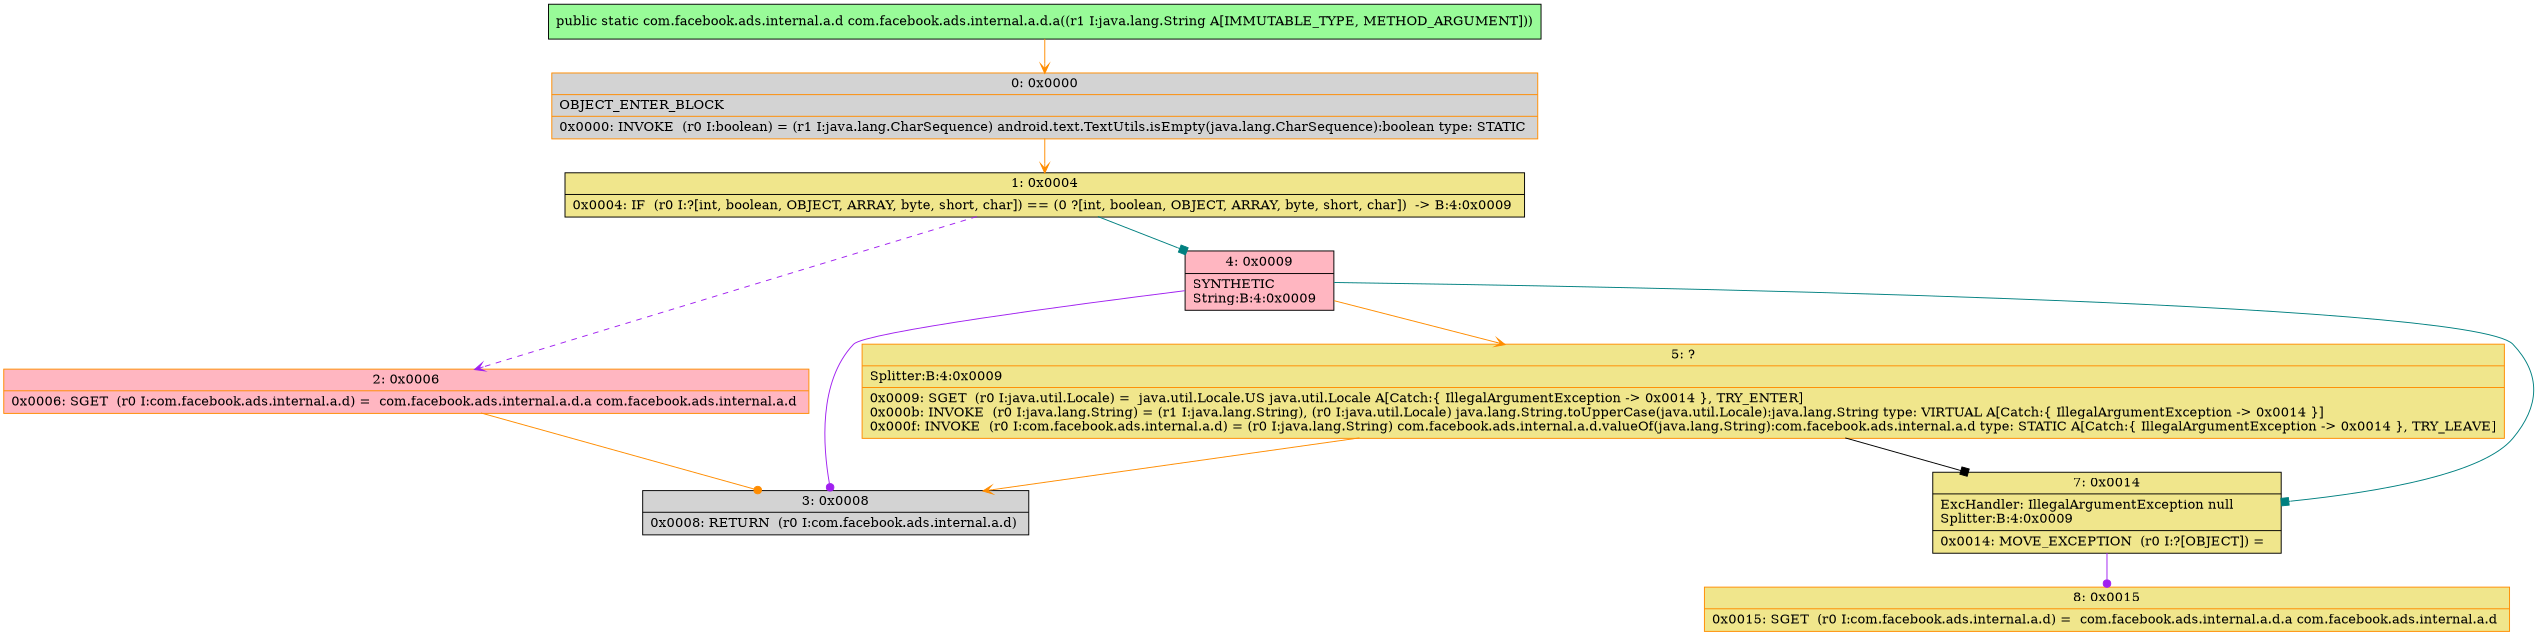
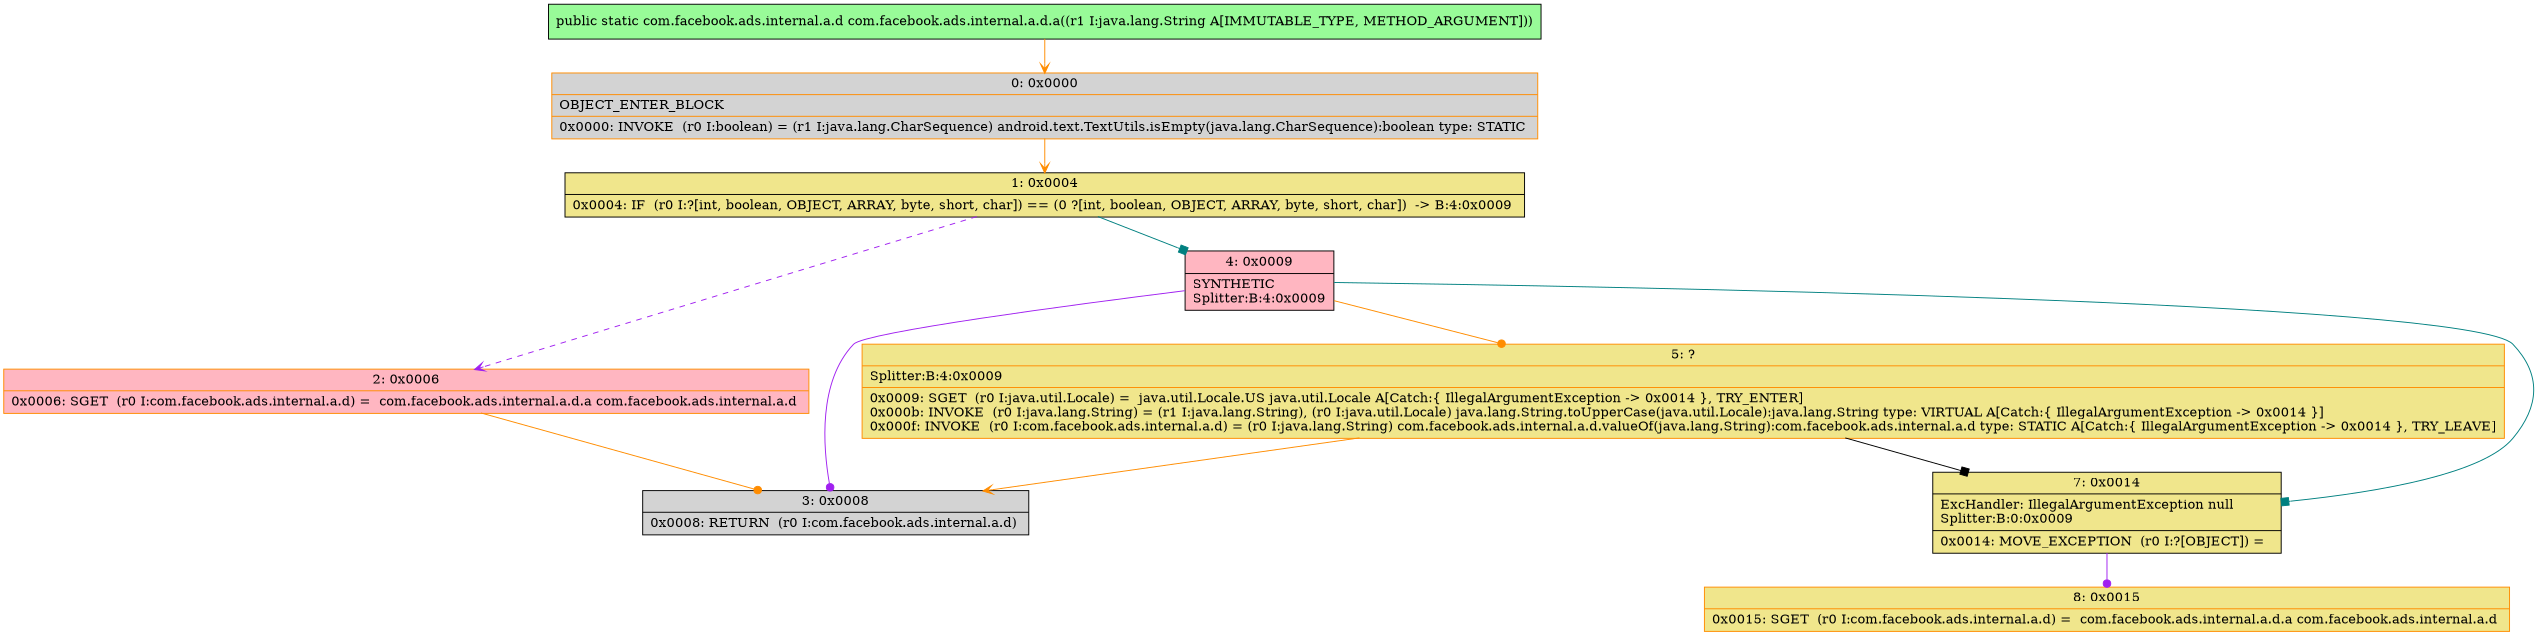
node "4: 0x0009": text "String:B:4:0x0009" -> "Splitter:B:4:0x0009"
edge "4: 0x0009" -> "5: ?": arrowhead vee -> dot
node "7: 0x0014": text "Splitter:B:4:0x0009" -> "Splitter:B:0:0x0009"
